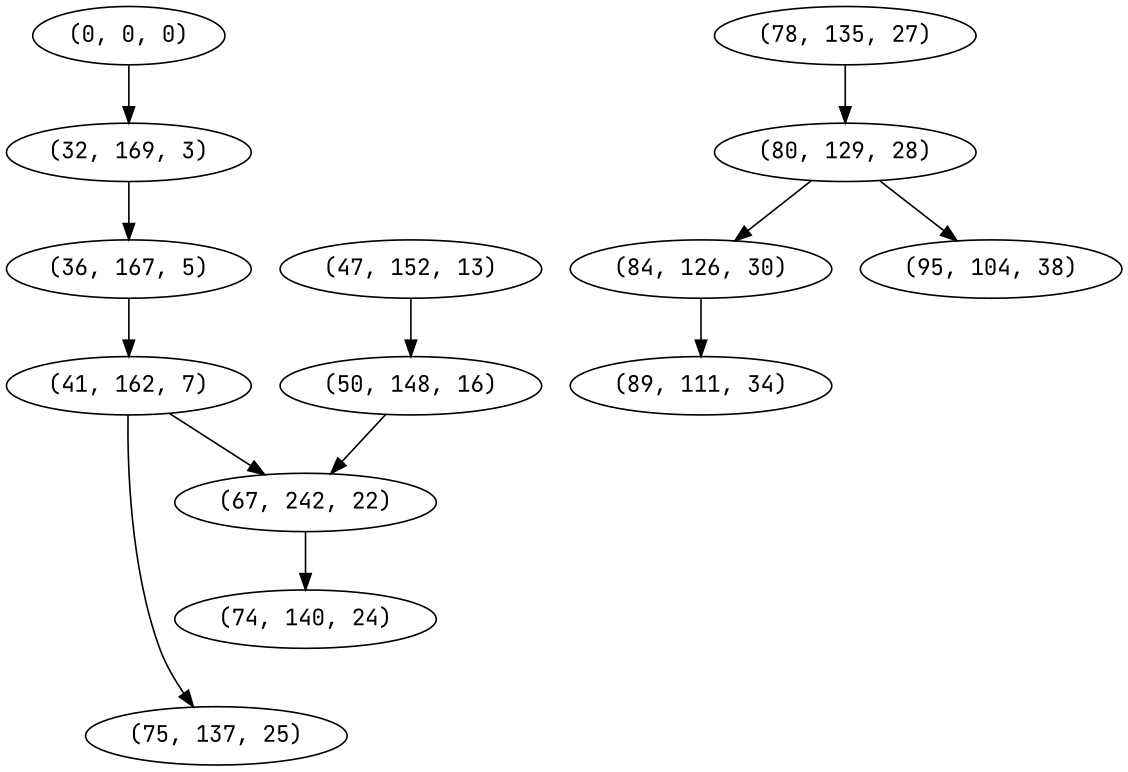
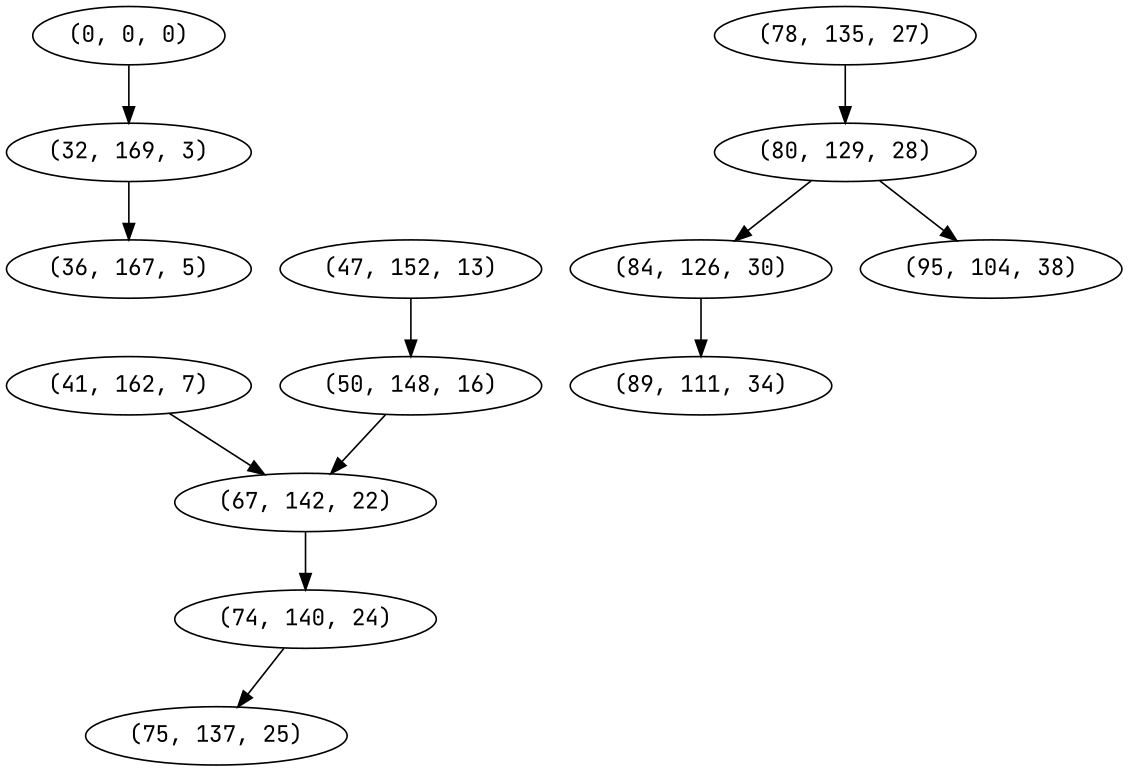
edge "(36, 167, 5)" -> "(41, 162, 7)": removed
node "(67, 242, 22)": label "(67, 242, 22)" -> "(67, 142, 22)"
edge "(41, 162, 7)" -> "(75, 137, 25)": now "(74, 140, 24)" -> "(75, 137, 25)"
